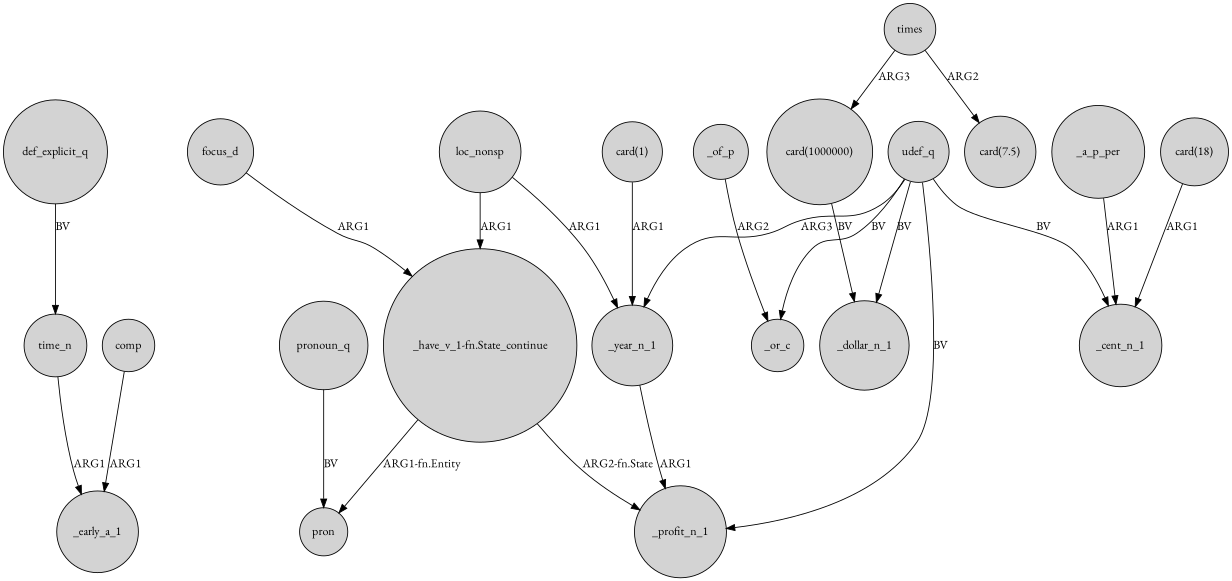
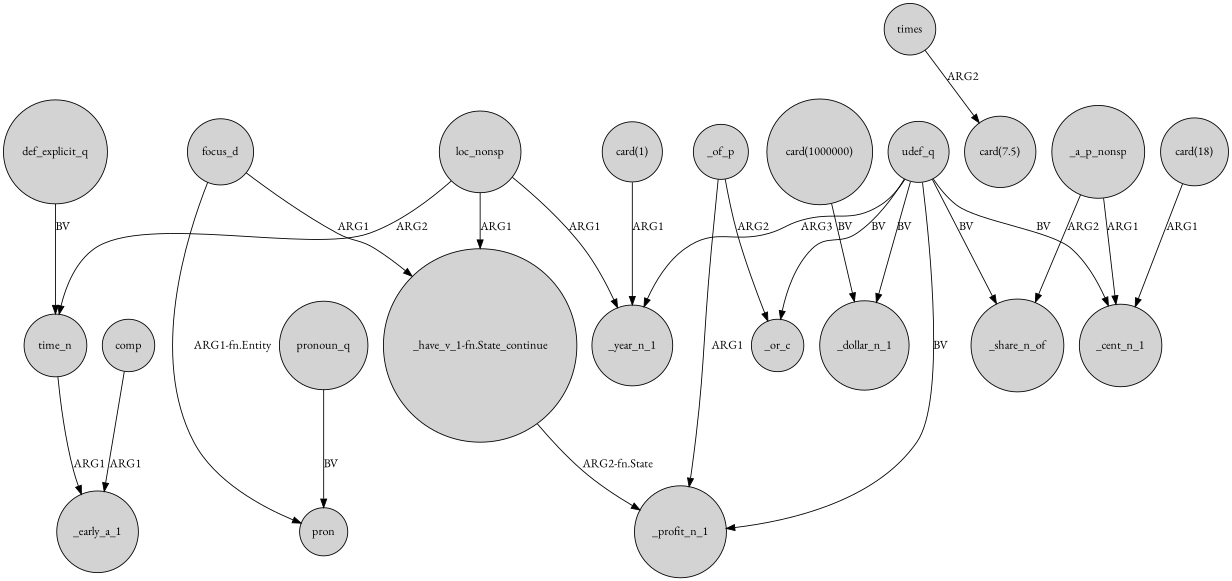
edge "times" -> "card(1000000)": removed, label "ARG3"
node "_a_p_per": label "_a_p_per" -> "_a_p_nonsp"
edge "loc_nonsp" -> "time_n": added, label "ARG2"
node "_share_n_of": added
edge "_year_n_1" -> "_profit_n_1": now "_of_p" -> "_profit_n_1"
edge "_have_v_1-fn.State_continue" -> "pron": now "focus_d" -> "pron"
